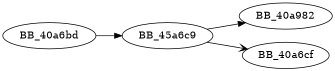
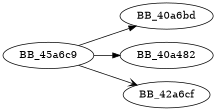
node "BB_40a982": label "BB_40a982" -> "BB_40a482"
edge "BB_40a6bd" -> "BB_45a6c9": reversed
node "BB_40a6cf": label "BB_40a6cf" -> "BB_42a6cf"
